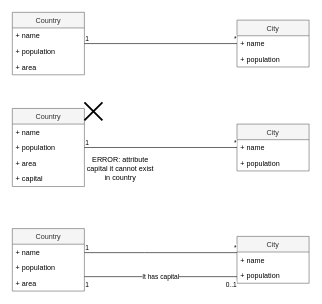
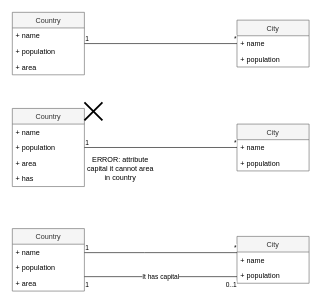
node "ERROR: attribute capital it cannot exist in country": label "ERROR: attribute capital it cannot exist in country" -> "ERROR: attribute capital it cannot area in country"
node "+ capital": label "+ capital" -> "+ has"
